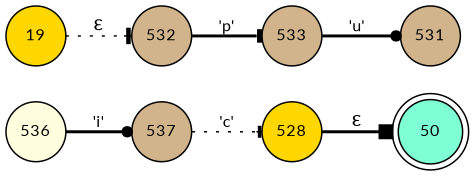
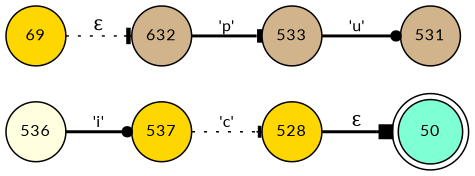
node "19": label "19" -> "69"
node "532": label "532" -> "632"
node "537": fillcolor tan -> gold
